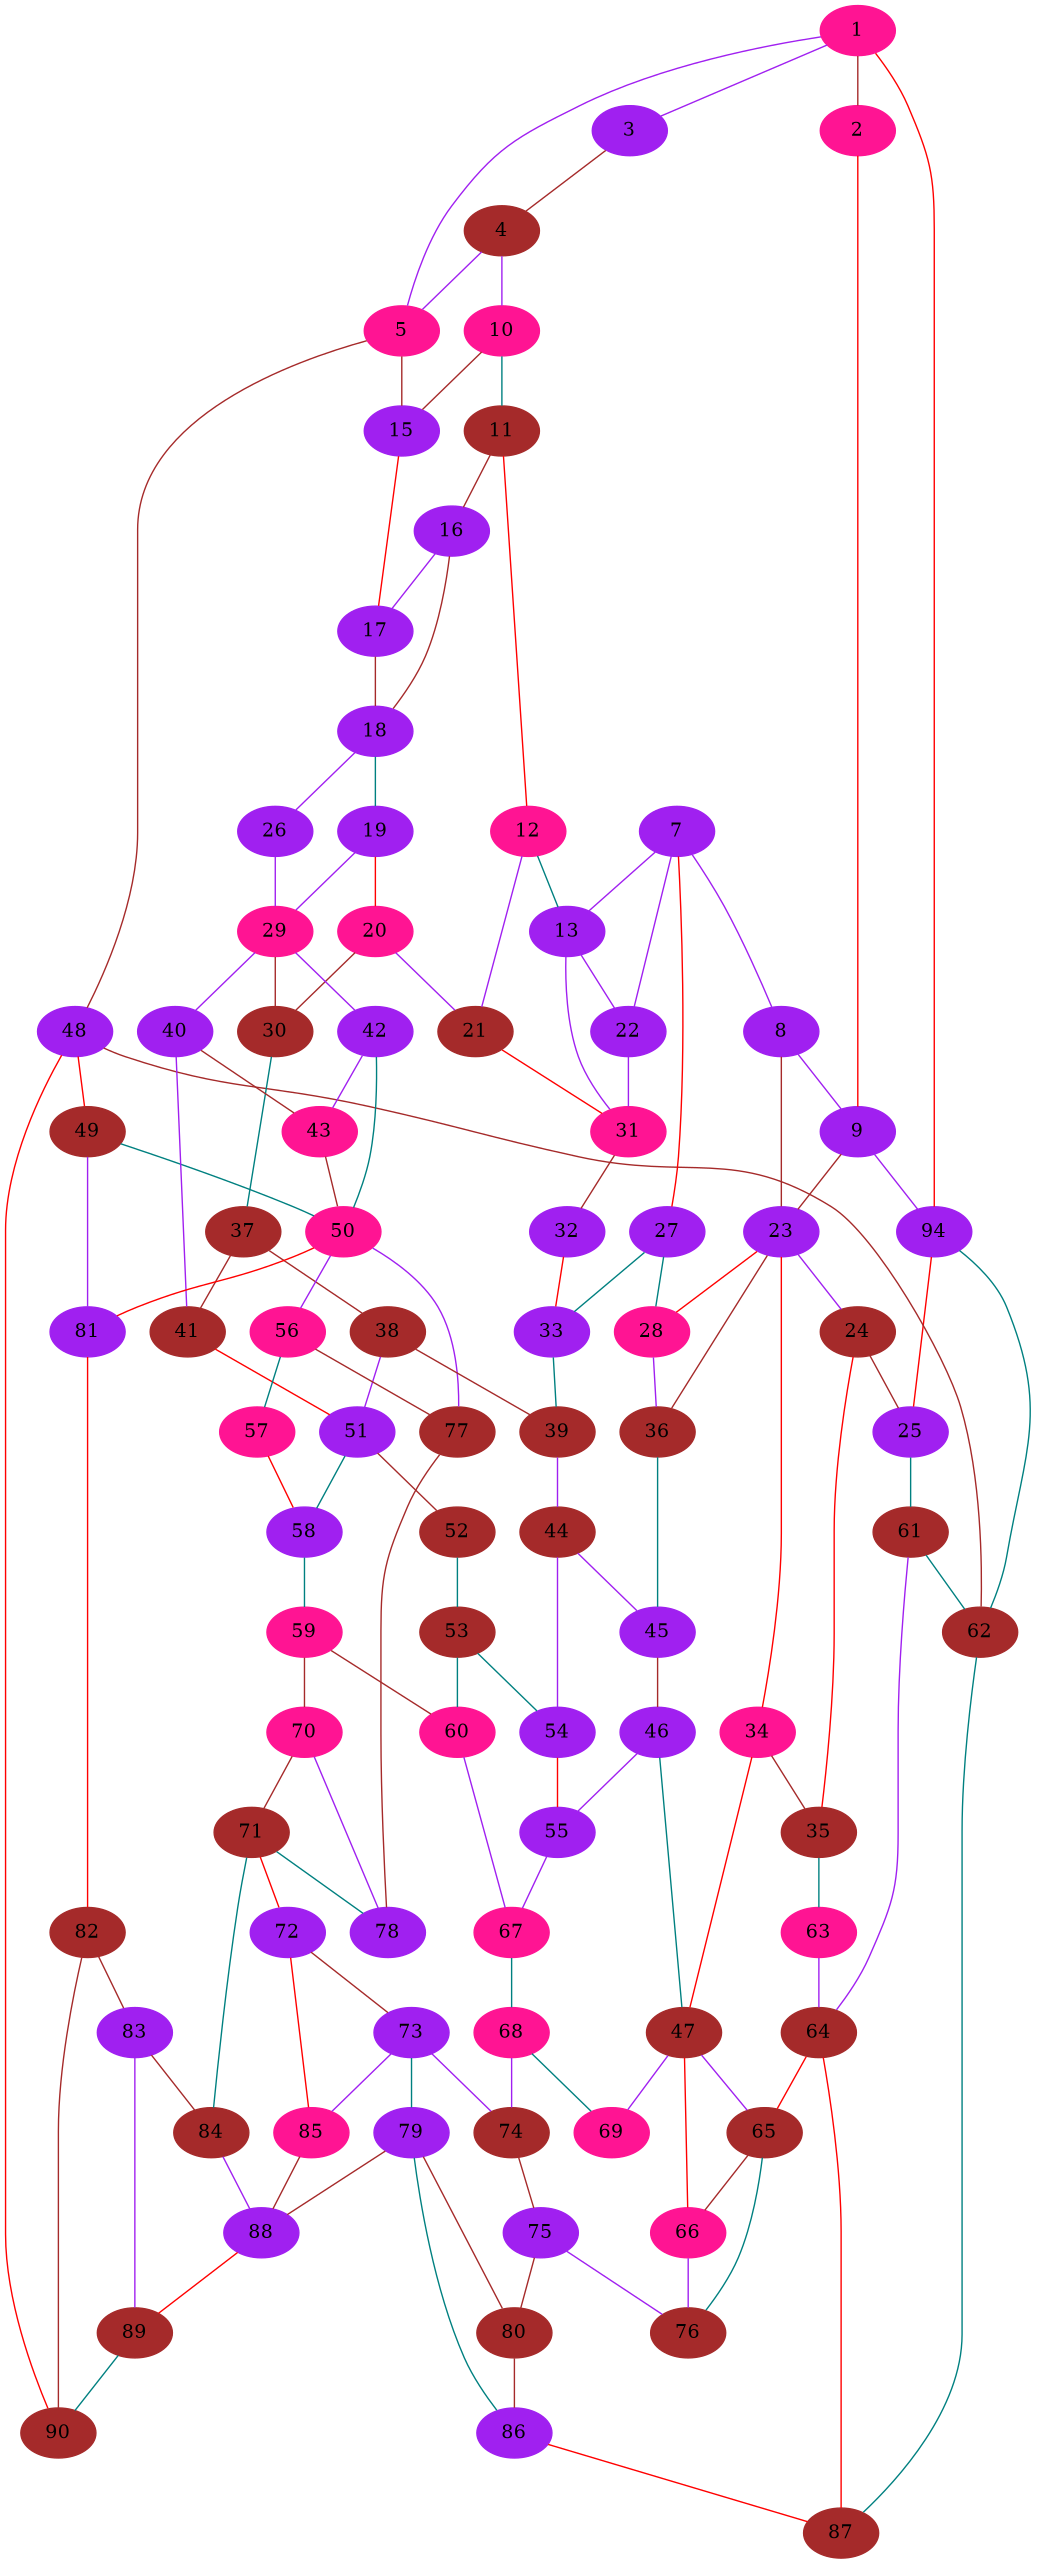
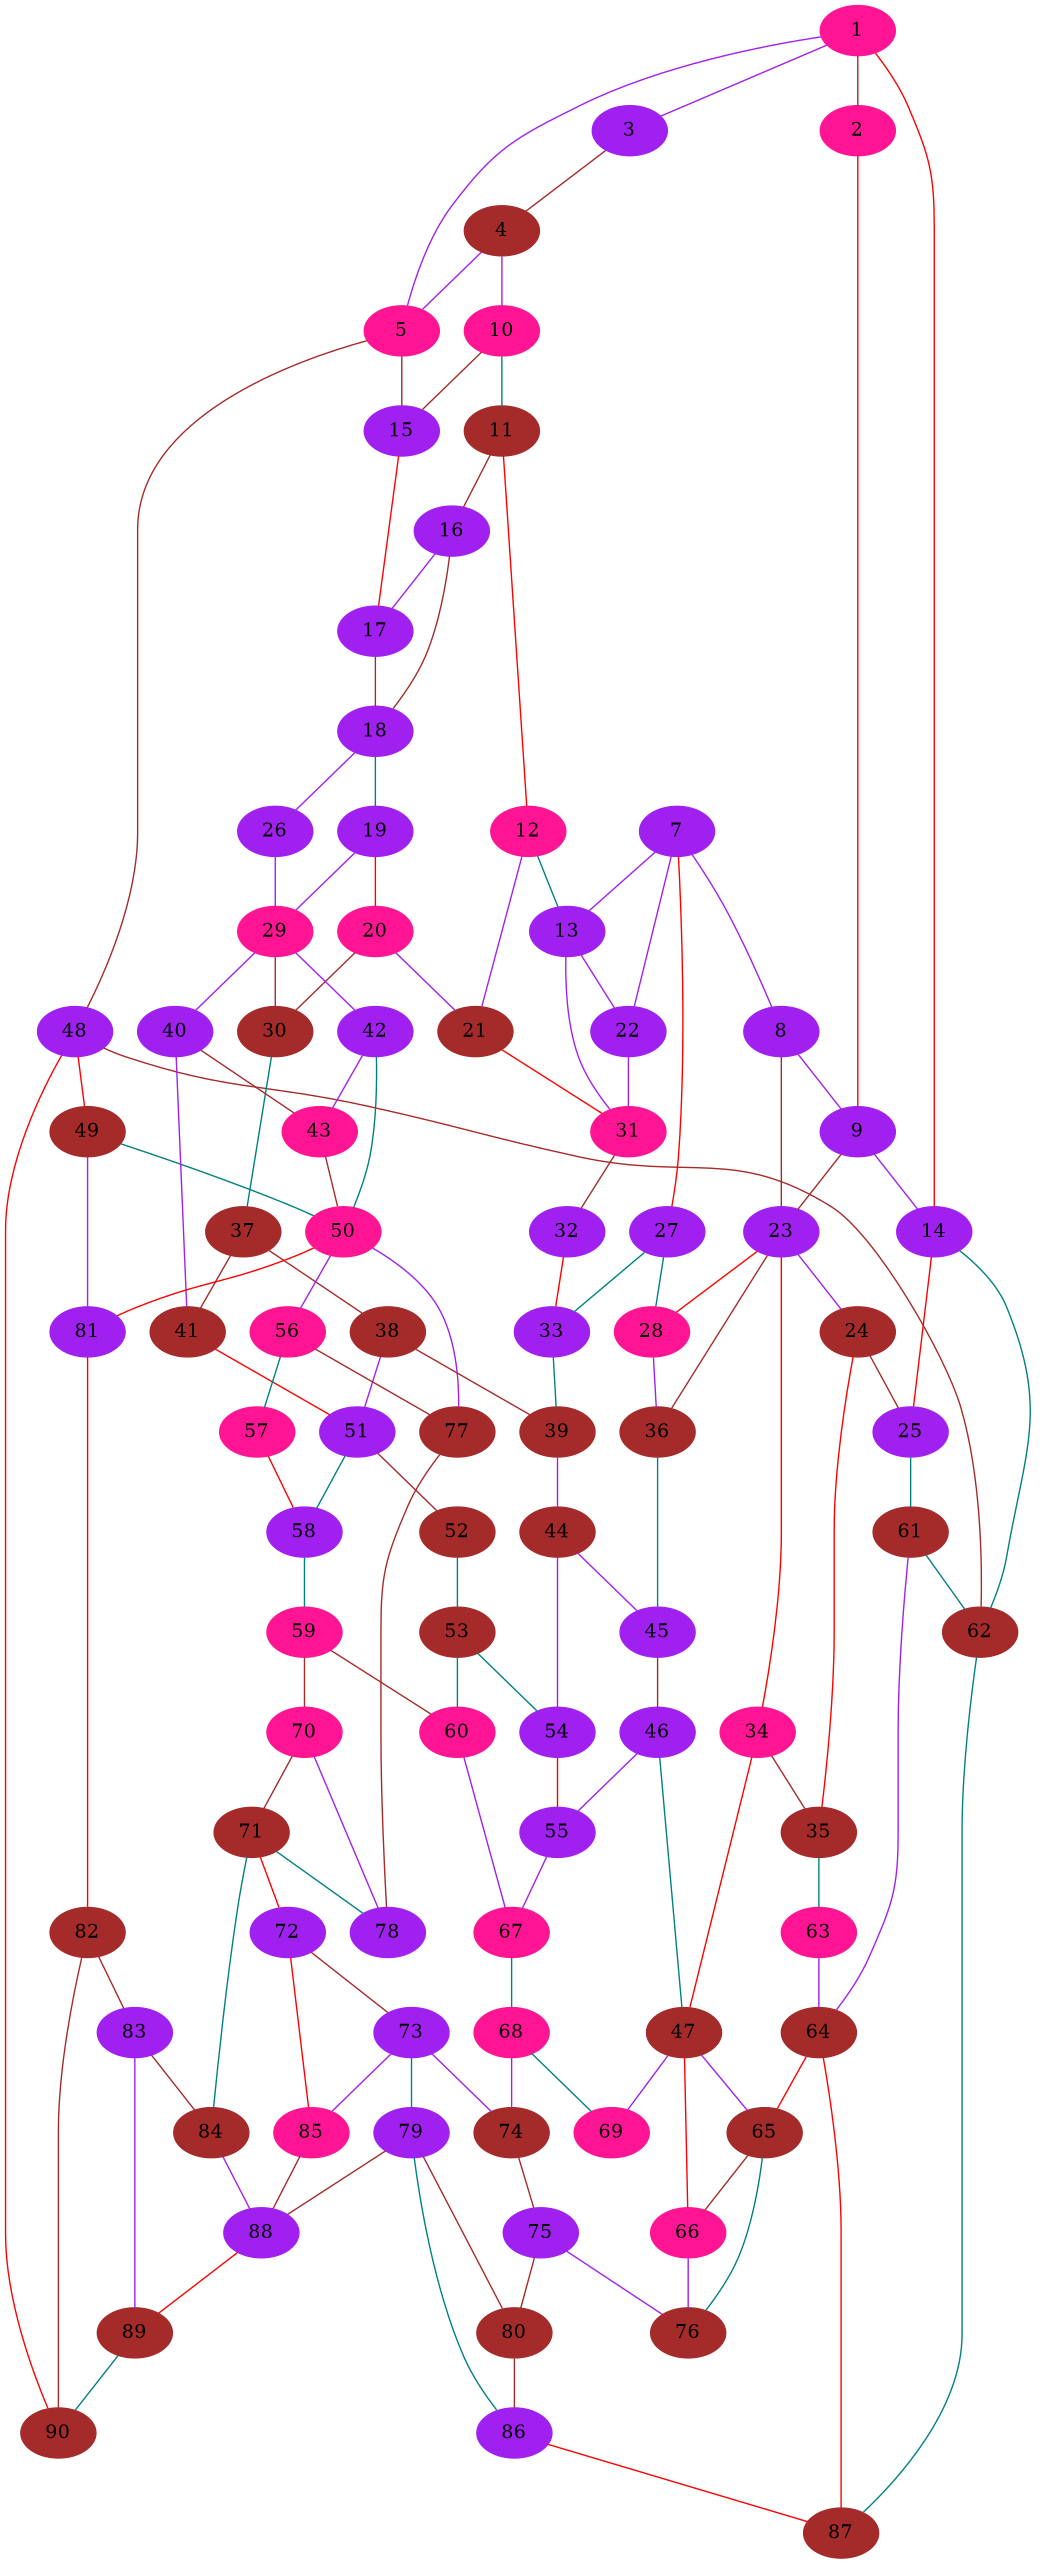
node "94": label "94" -> "14"
